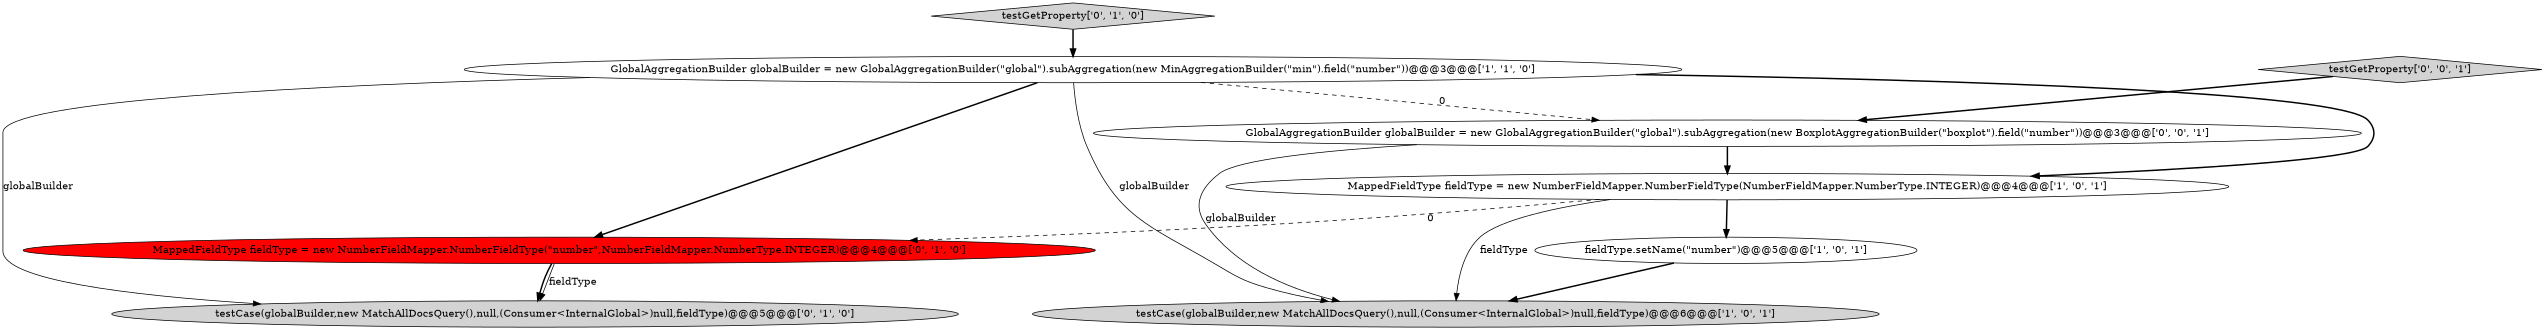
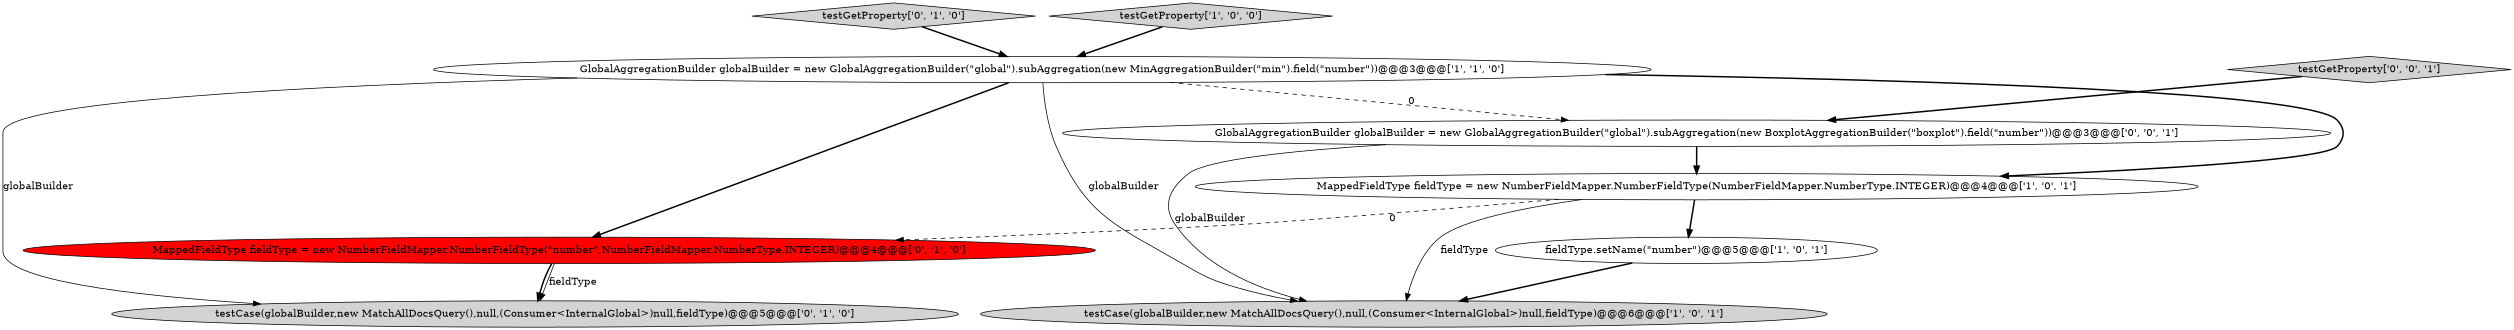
node "testGetProperty['1', '0', '0']": added
